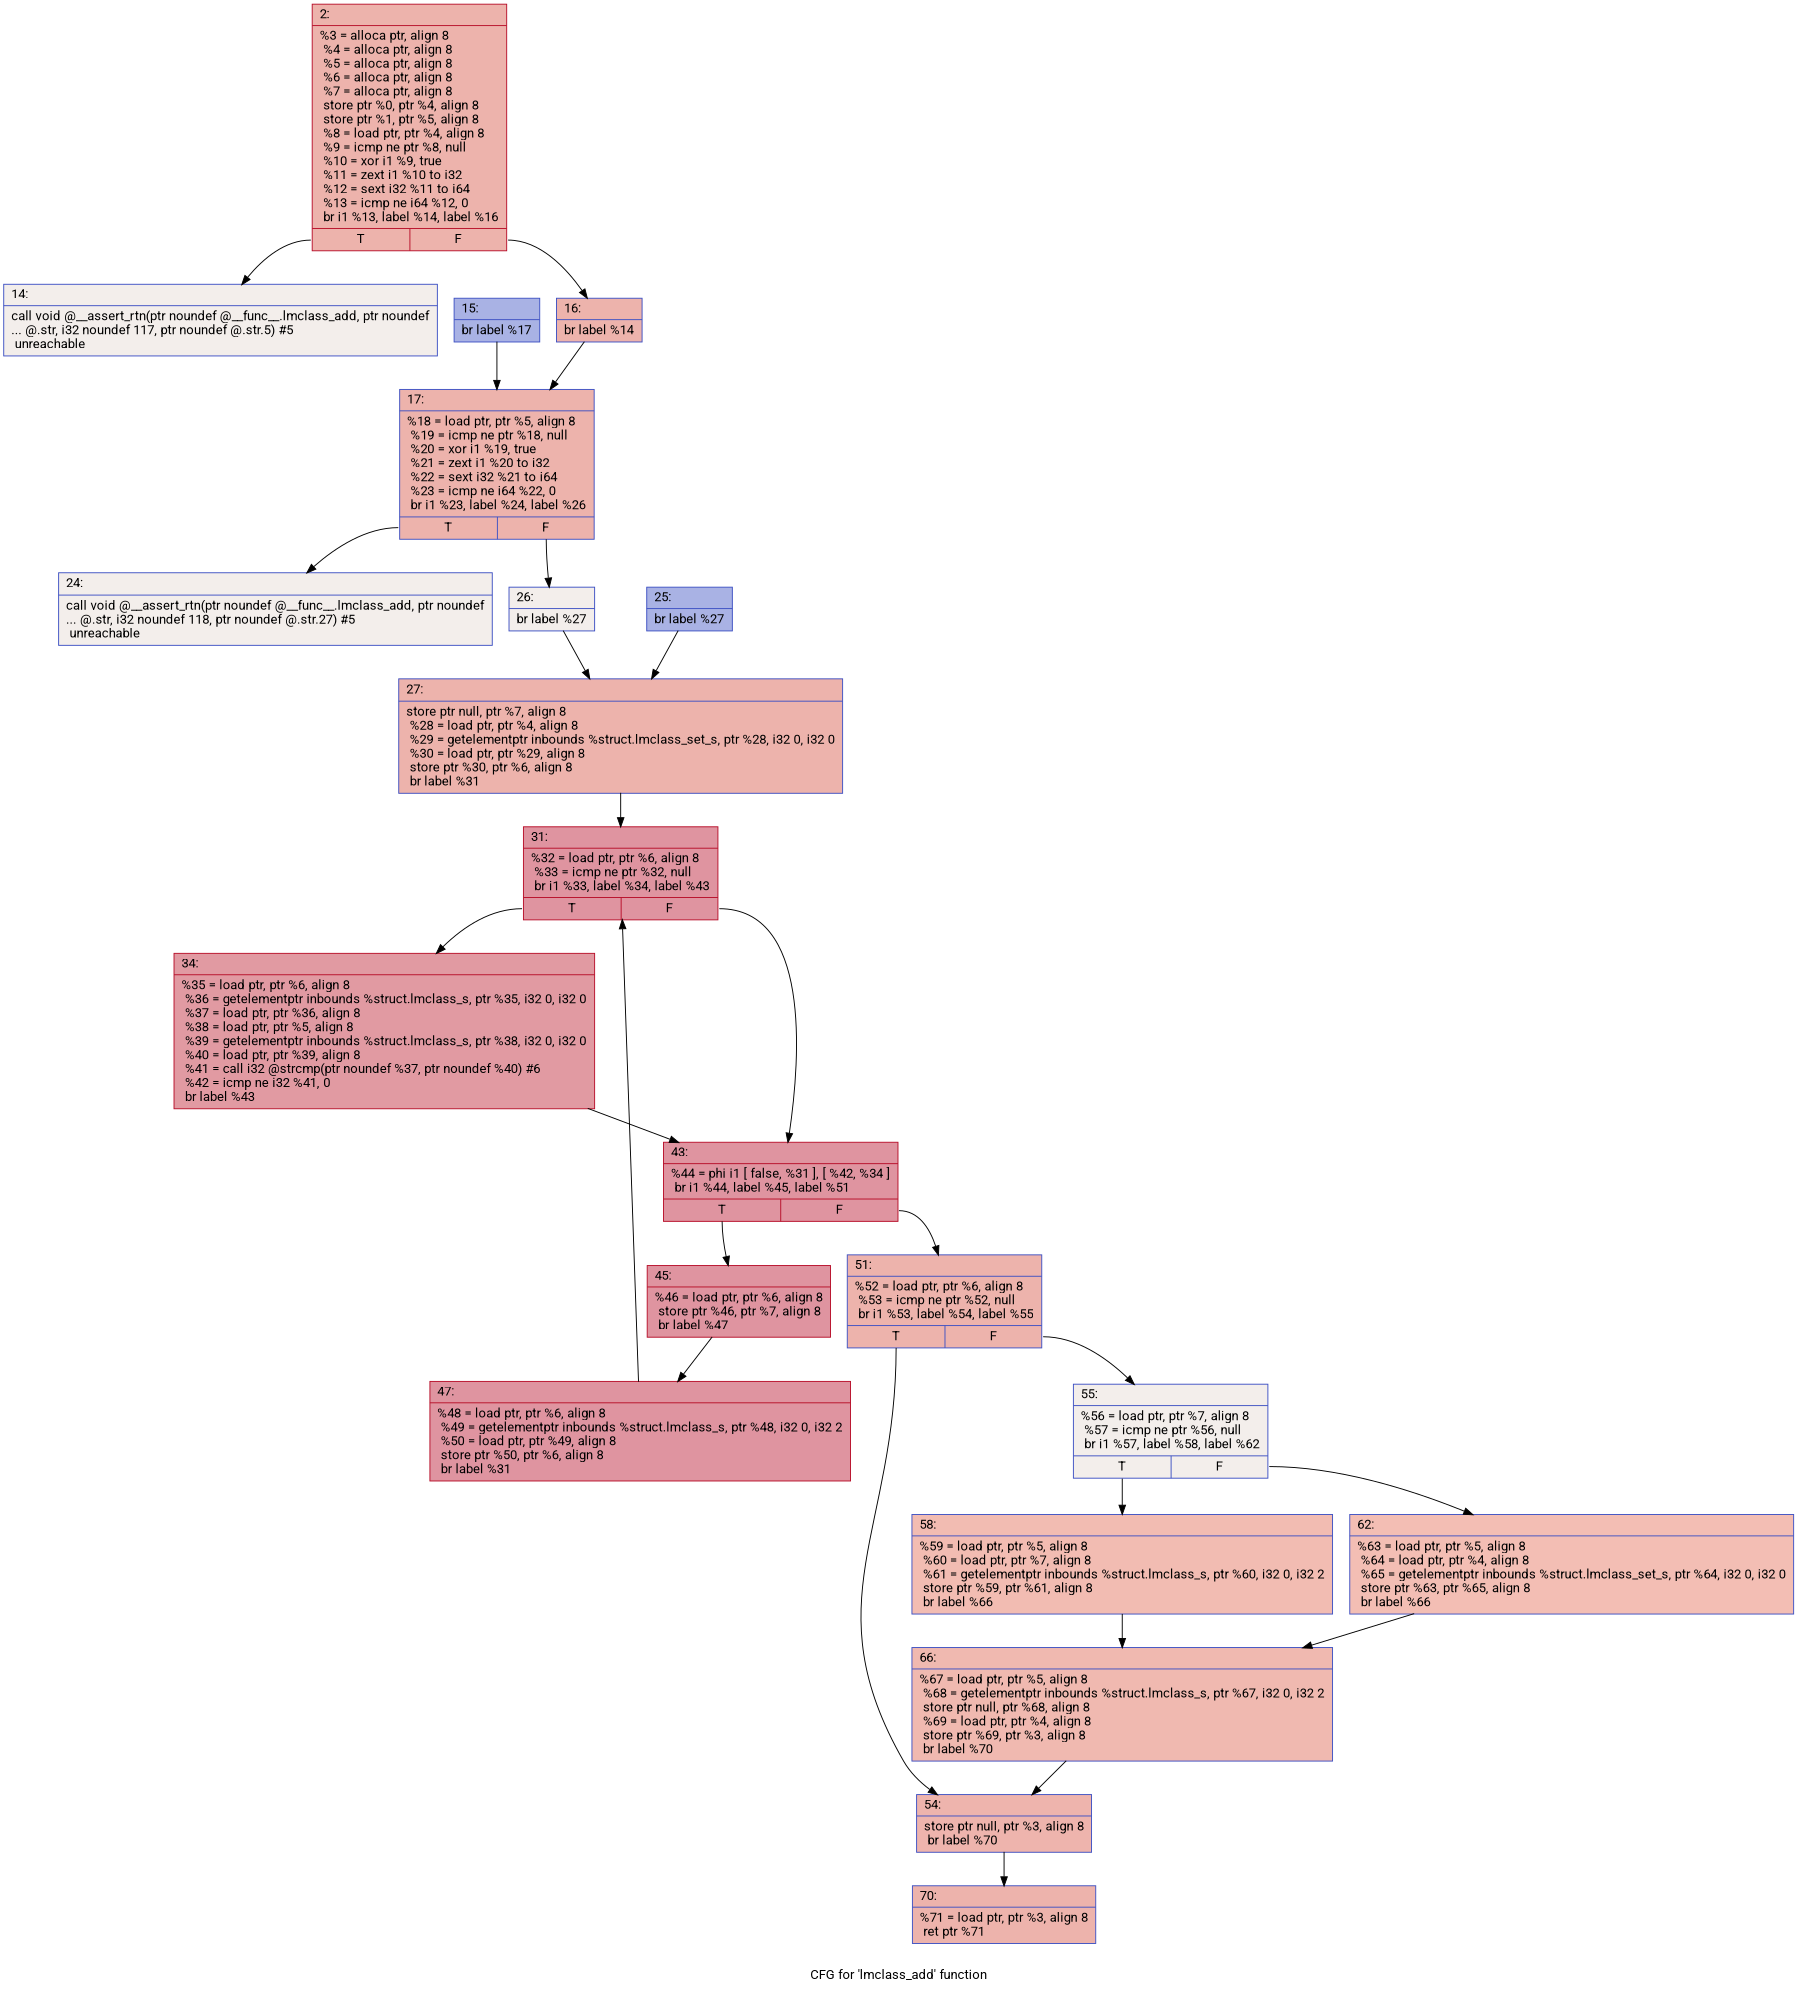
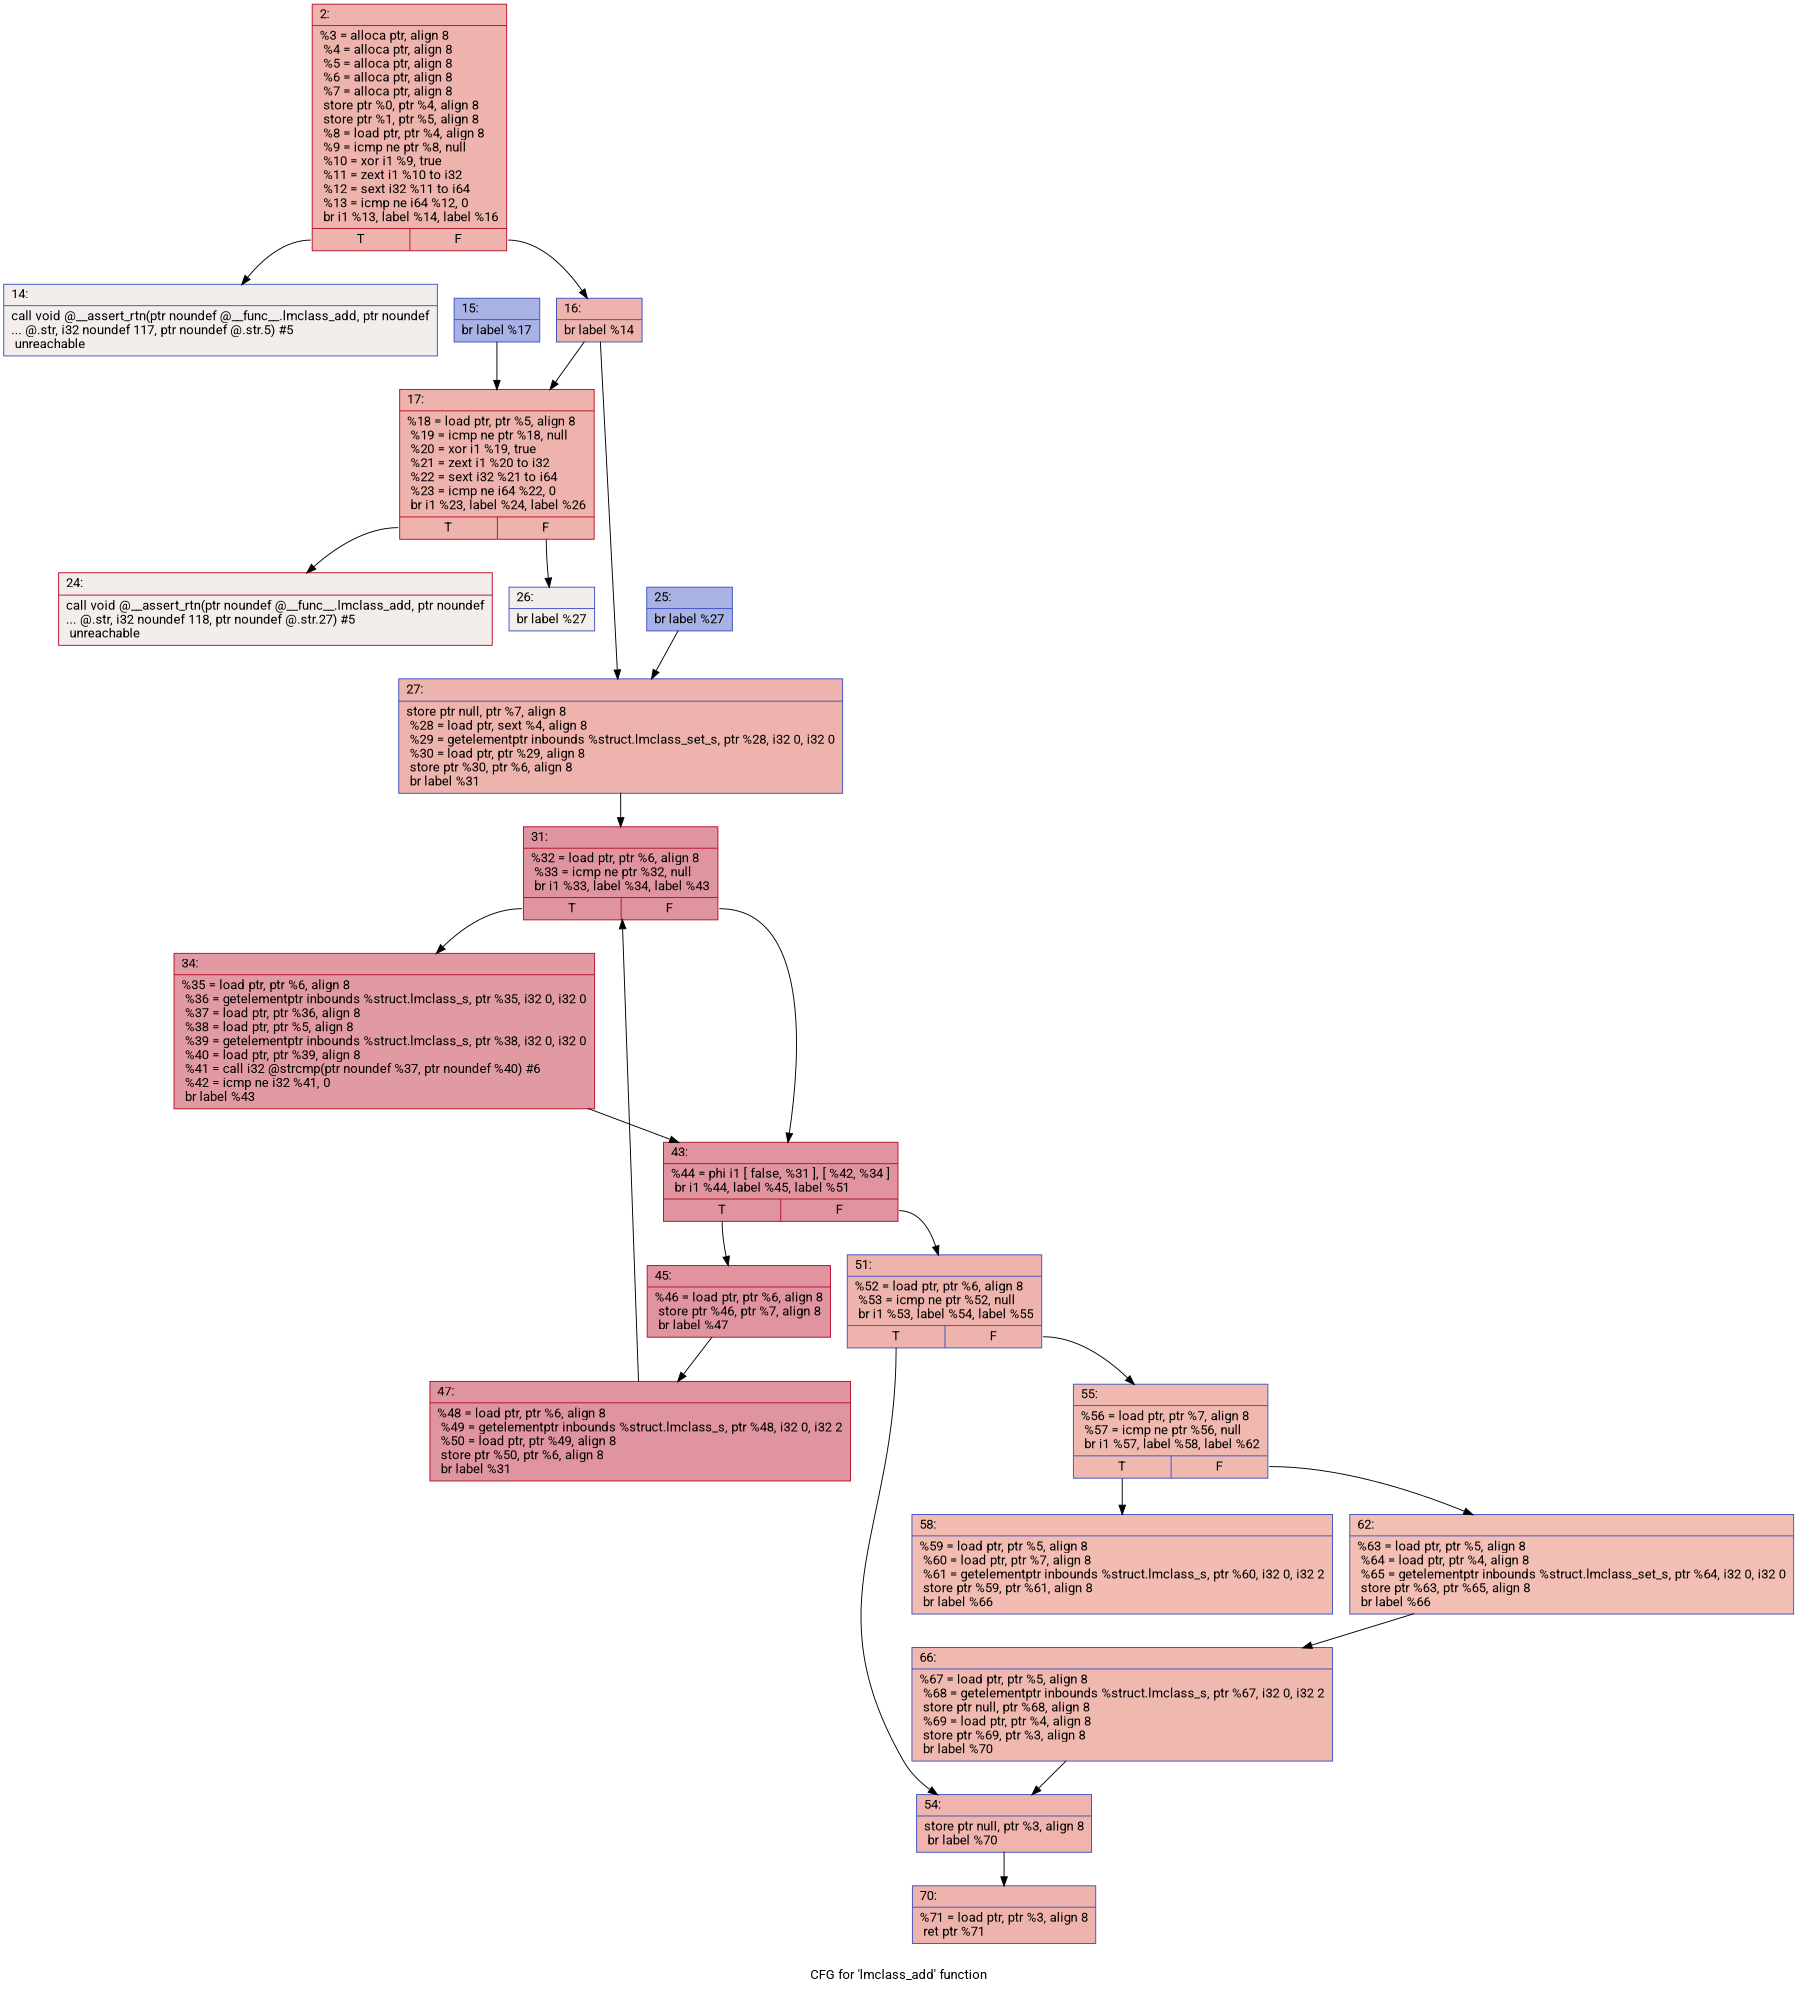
node "17:": color #3d50c3ff -> #b70d28ff
node "24:": color #3d50c3ff -> #b70d28ff
edge "26:" -> "27:": now "16:" -> "27:"
node "27:": text "%28 = load ptr, ptr %4, align 8" -> "%28 = load ptr, sext %4, align 8"
node "55:": fillcolor #e5d8d170 -> #de614d70
edge "58:" -> "66:": removed
